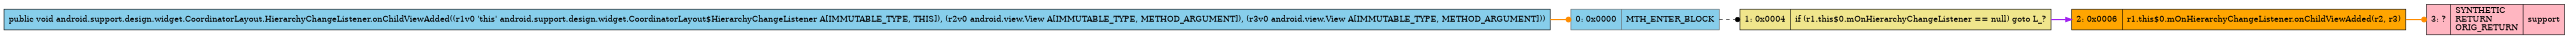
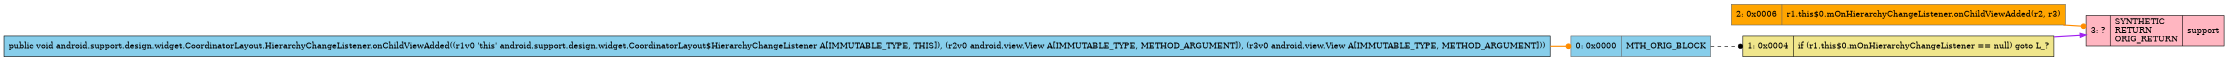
node "0: 0x0000": text "MTH_ENTER_BLOCK" -> "MTH_ORIG_BLOCK"
edge "1: 0x0004" -> "2: 0x0006": now "1: 0x0004" -> "3: ?"
node "2: 0x0006": color black -> gray40
